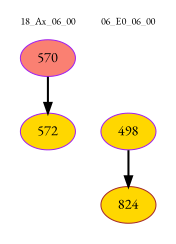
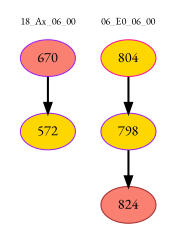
node "570": label "570" -> "670"
node "804": added
node "498": label "498" -> "798"
node "824": fillcolor gold -> salmon
